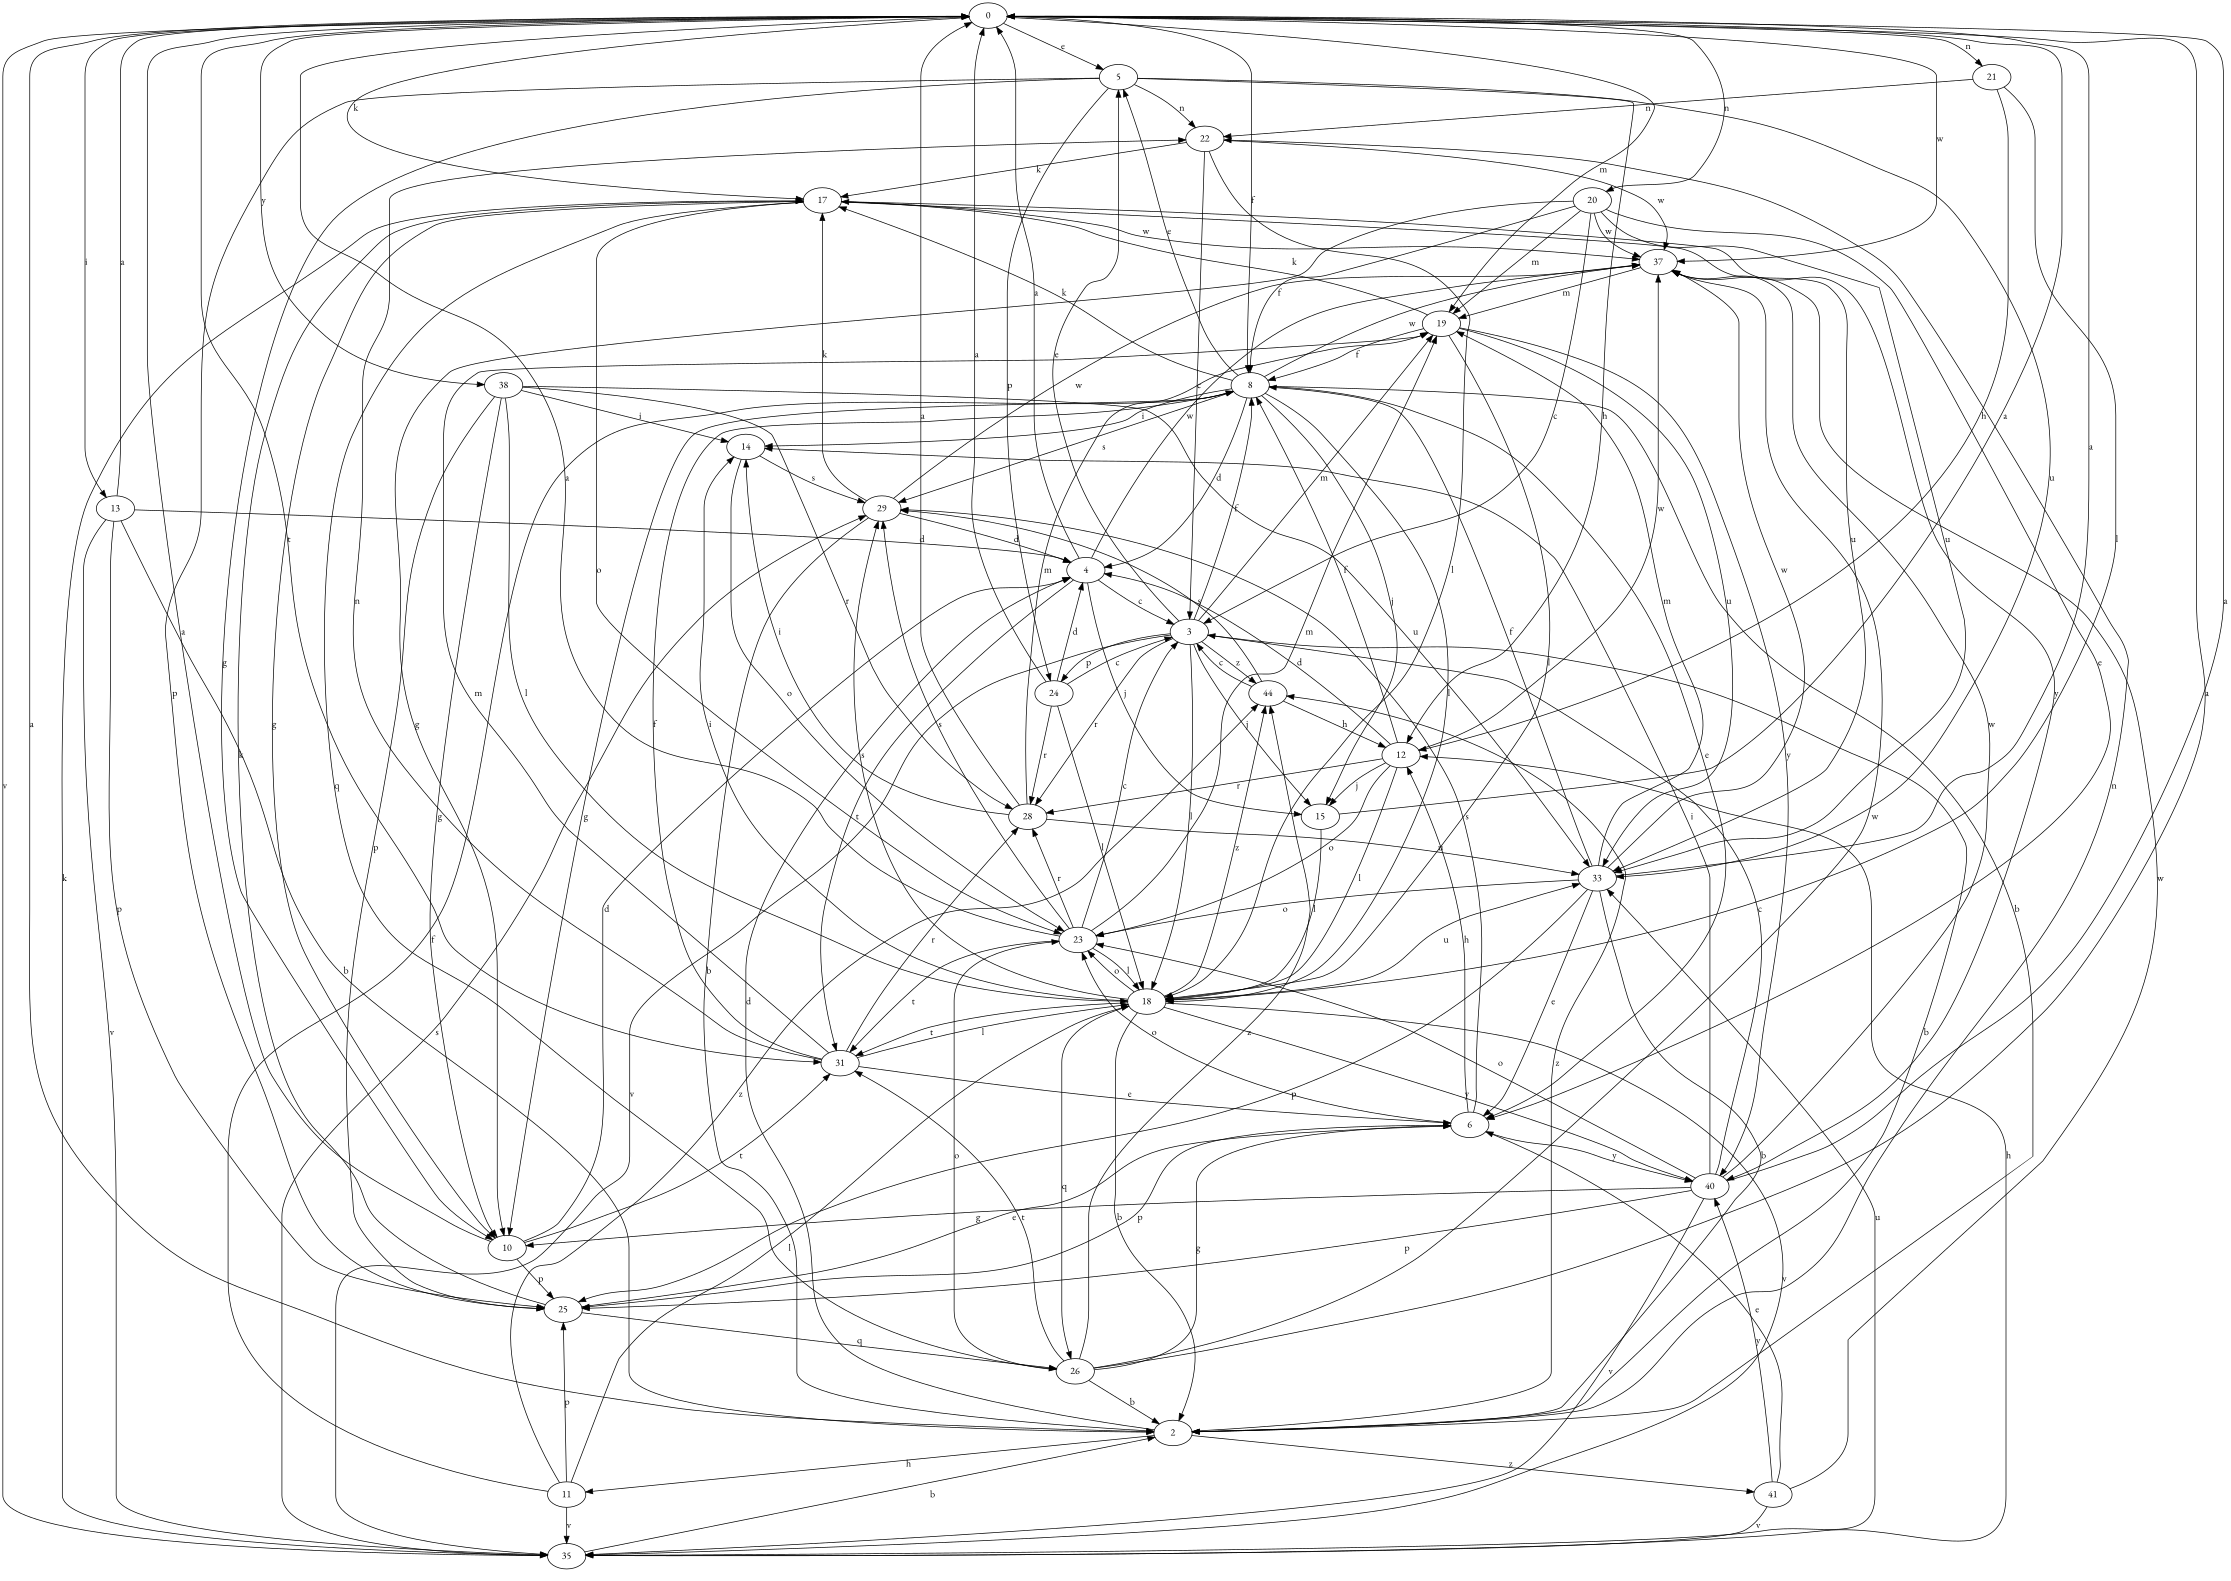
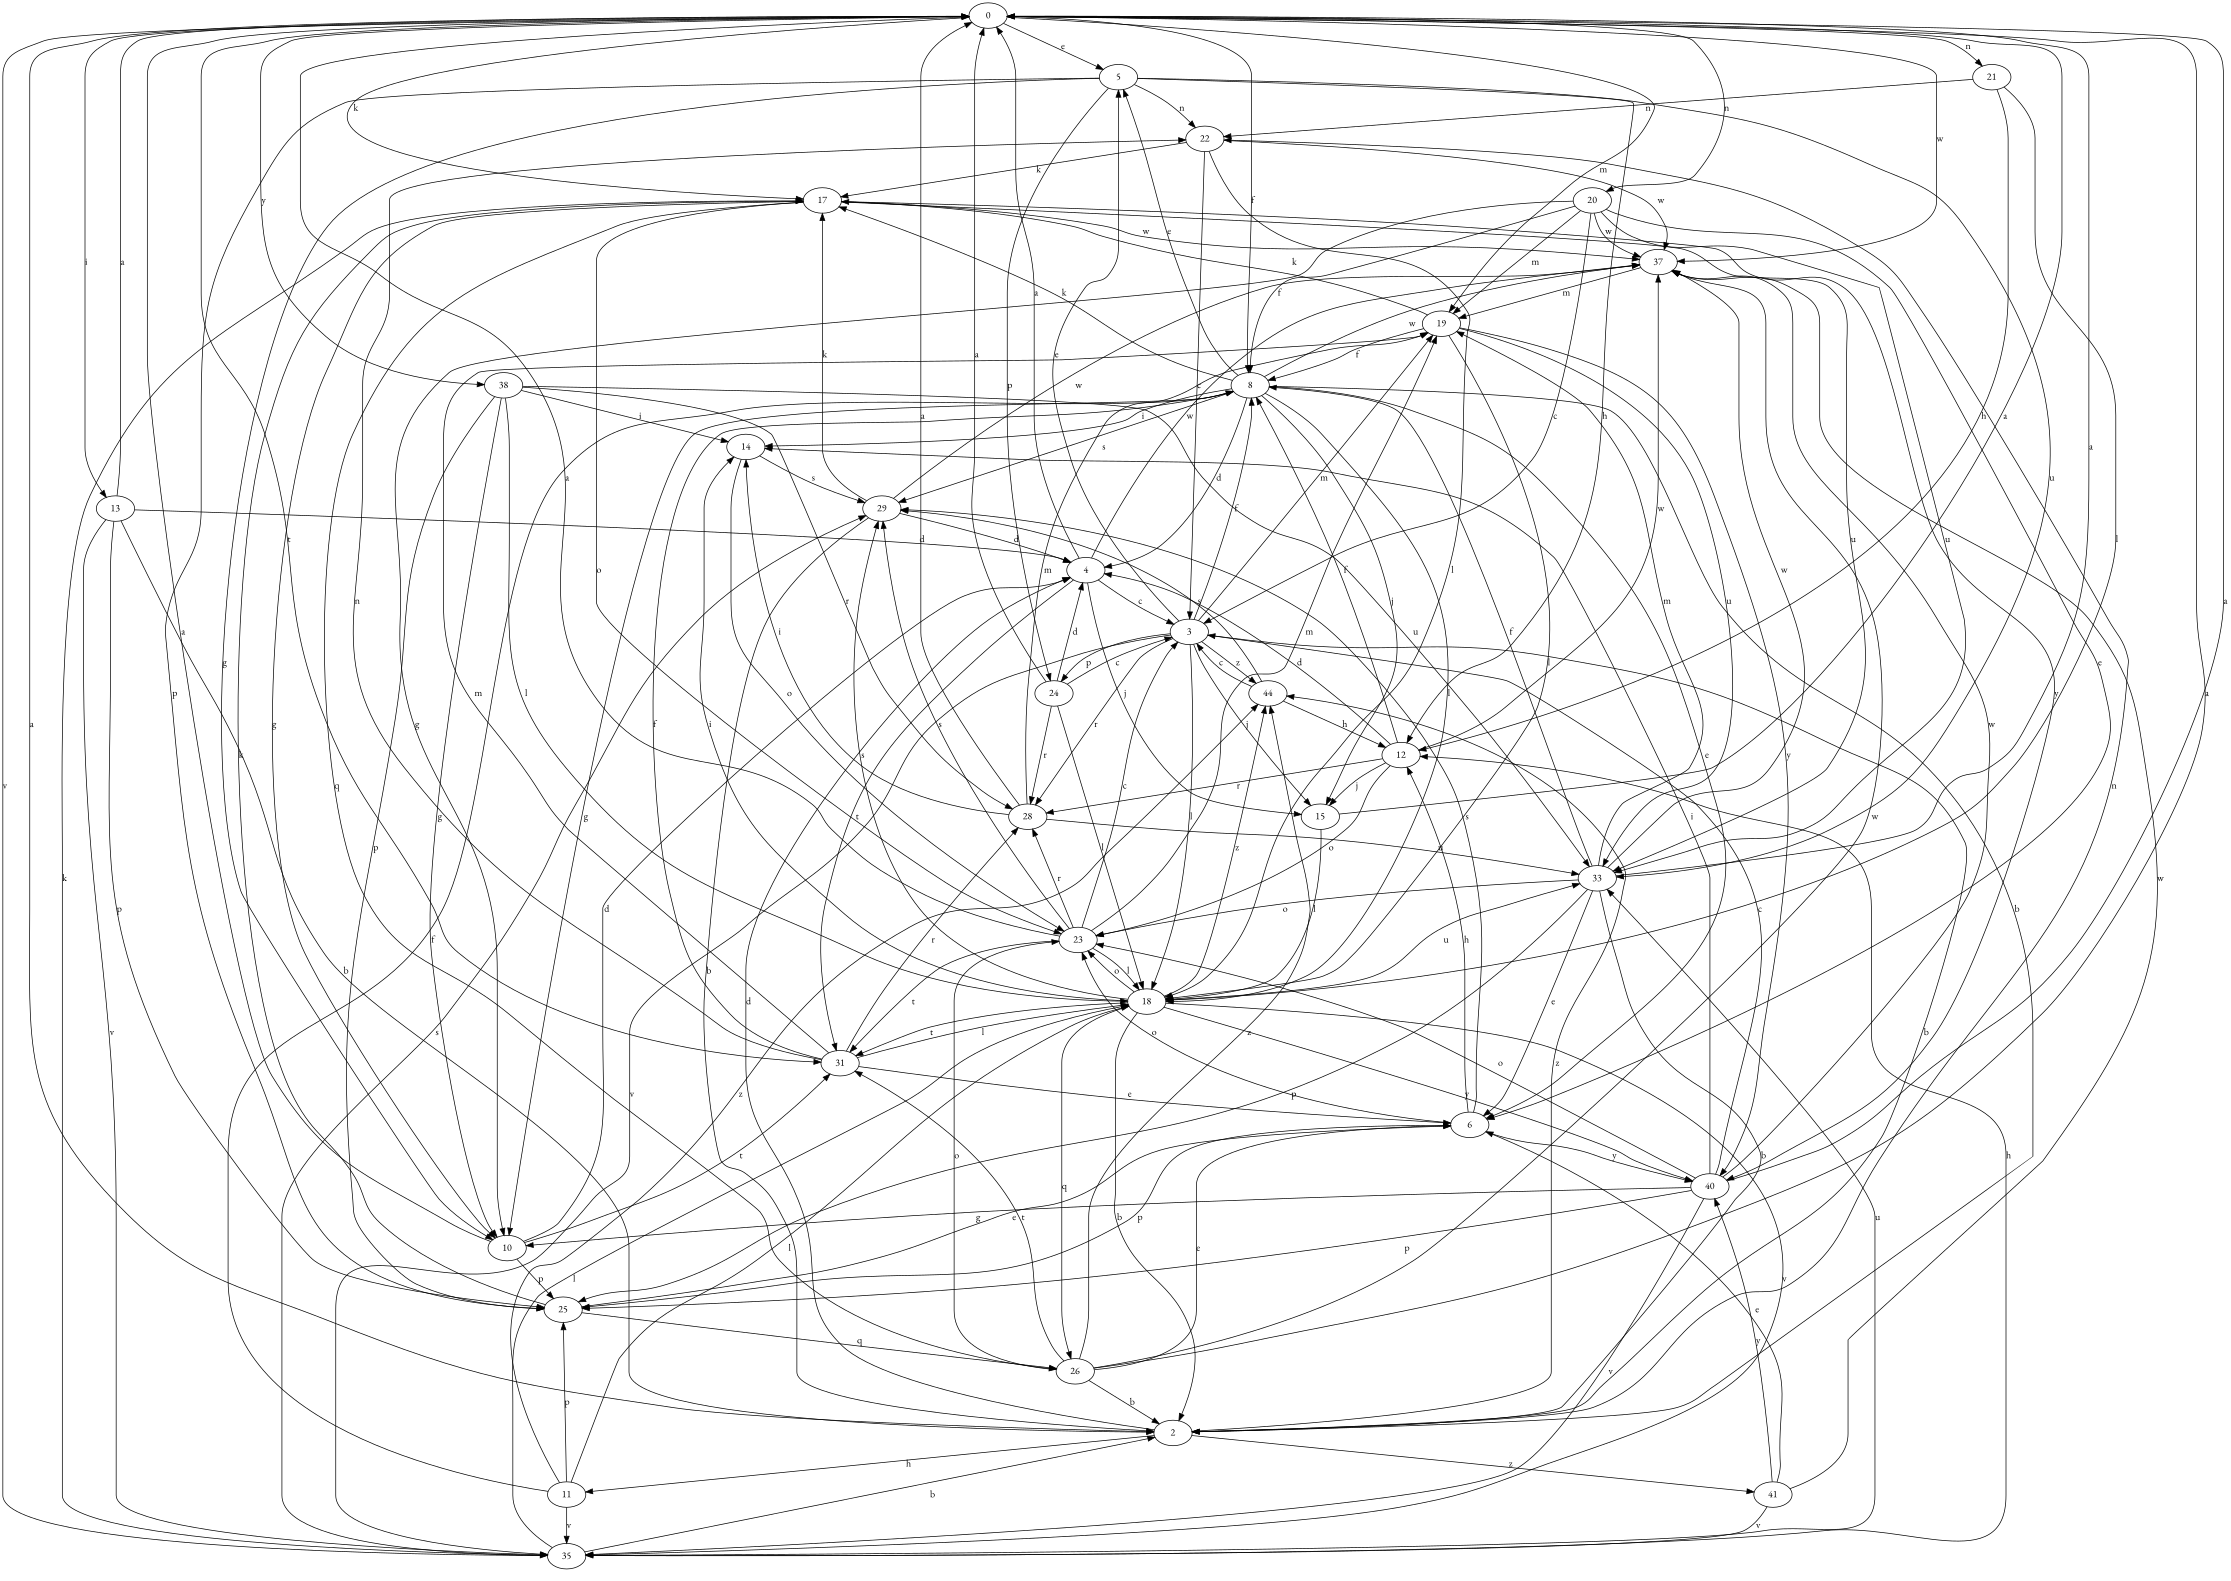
edge "12" -> "18": now "35" -> "18"
edge "26" -> "6": label "g" -> "e"
